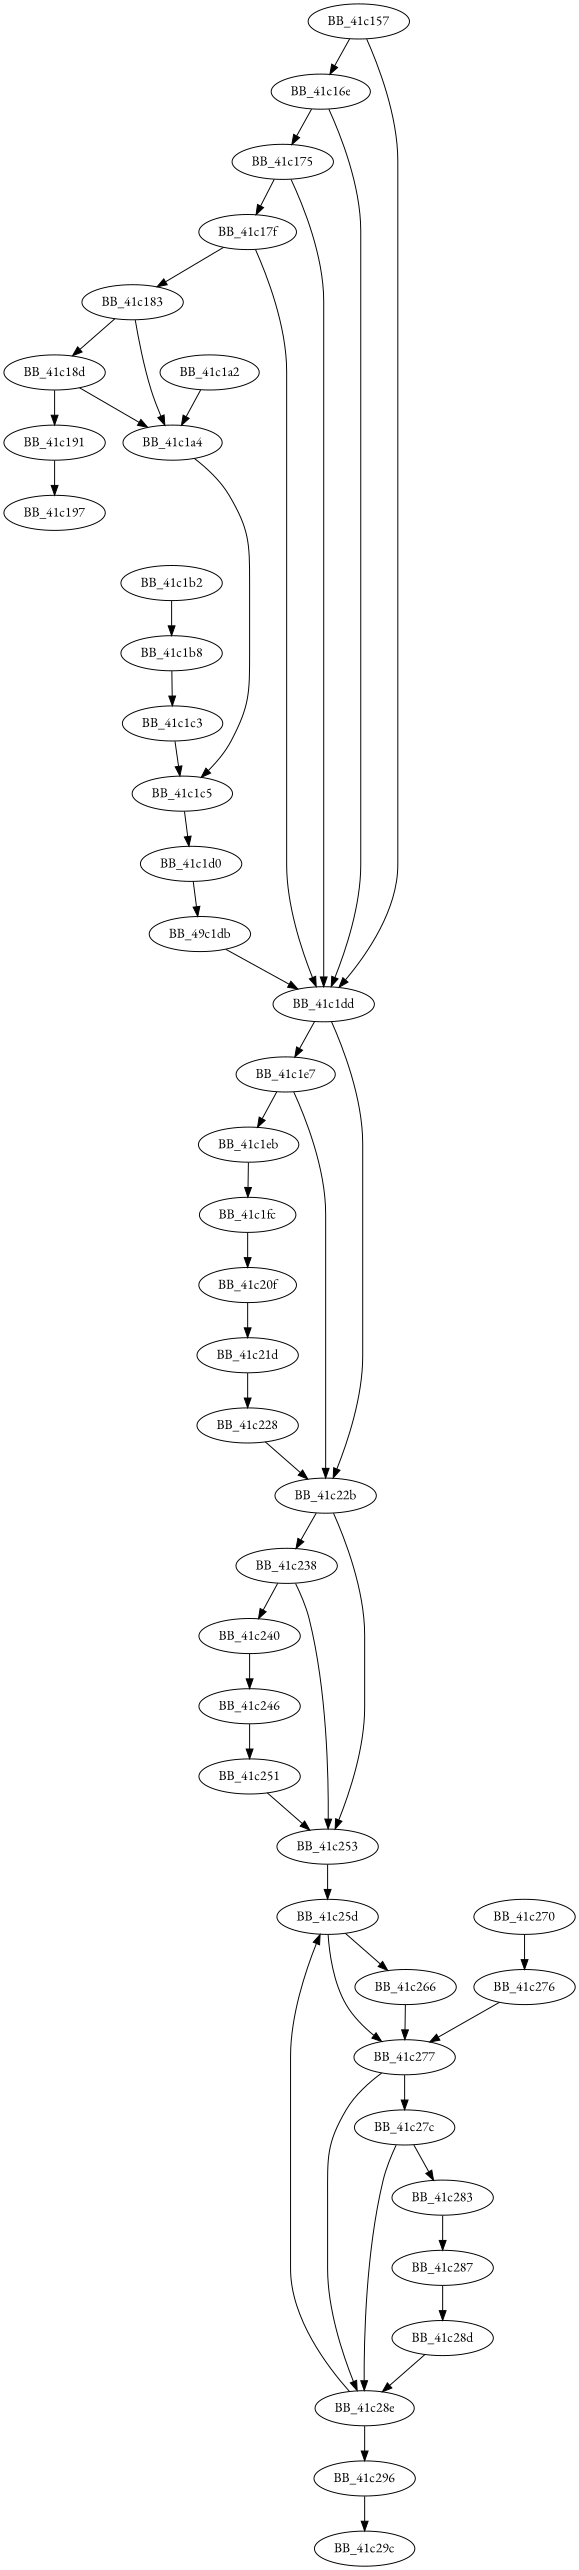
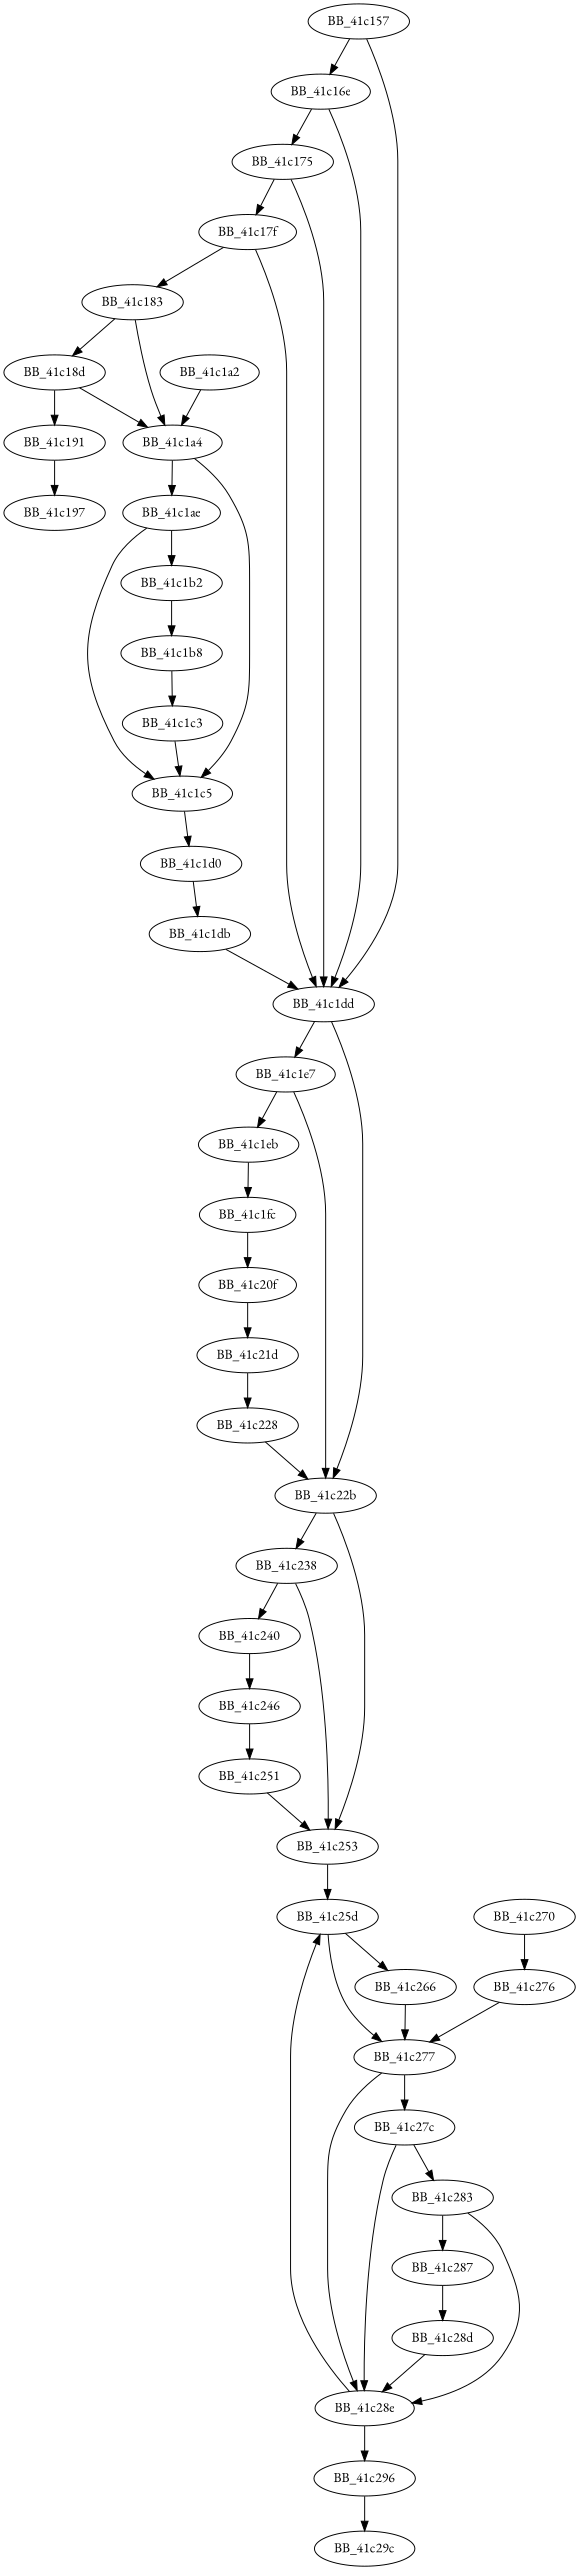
node "BB_41c1ae": added
node "BB_49c1db": label "BB_49c1db" -> "BB_41c1db"
edge "BB_41c283" -> "BB_41c28e": added
